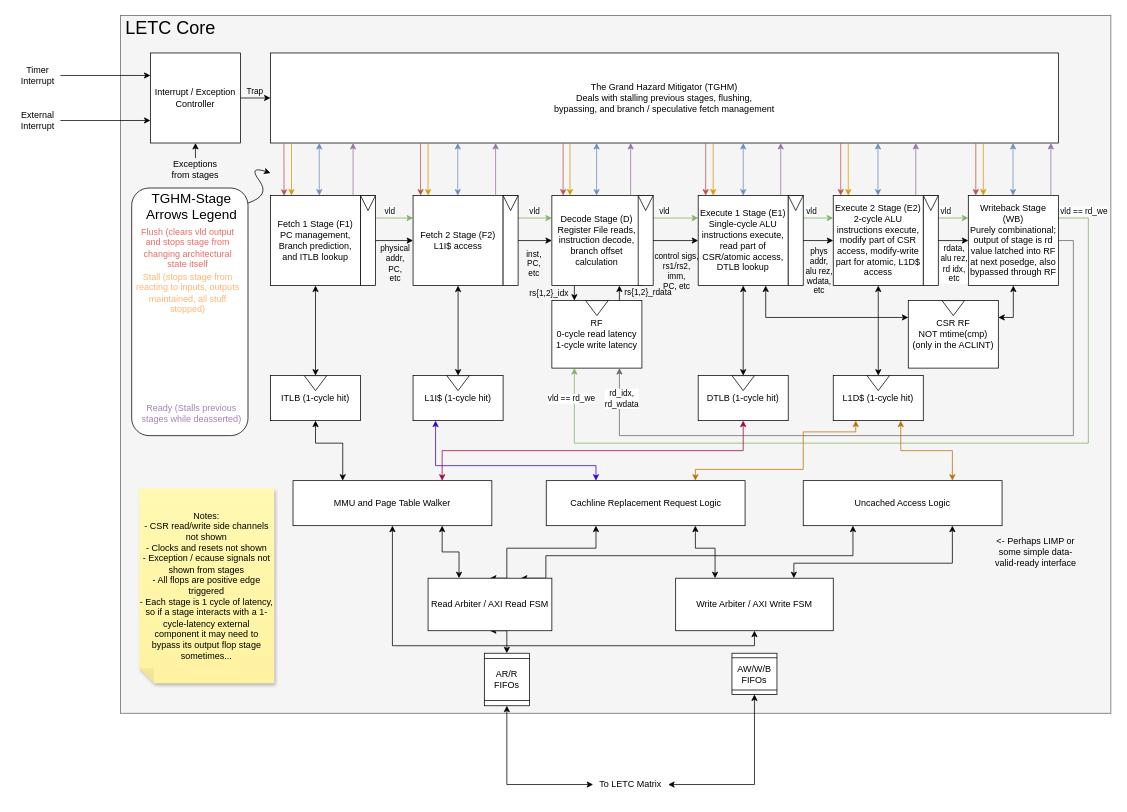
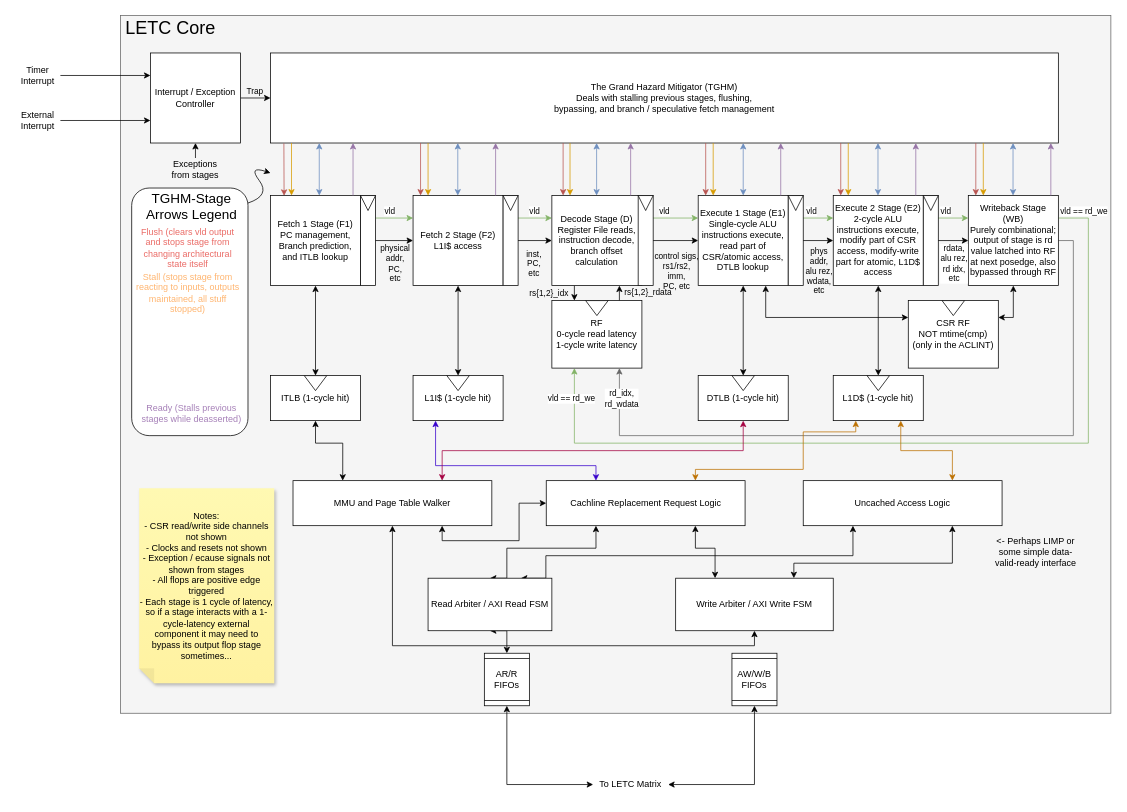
edge "MMU and Page Table Walker" -- "Read Arbiter / AXI Read FSM": now "MMU and Page Table Walker" -- "Cachline Replacement Request Logic"
node "AW/W/B FIFOs": size 45x41 -> 45x53
